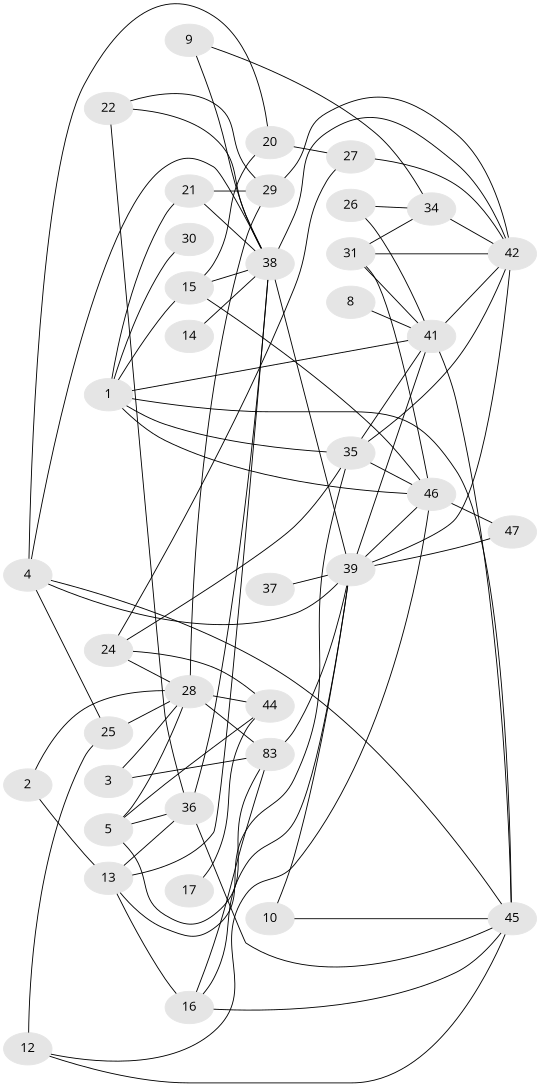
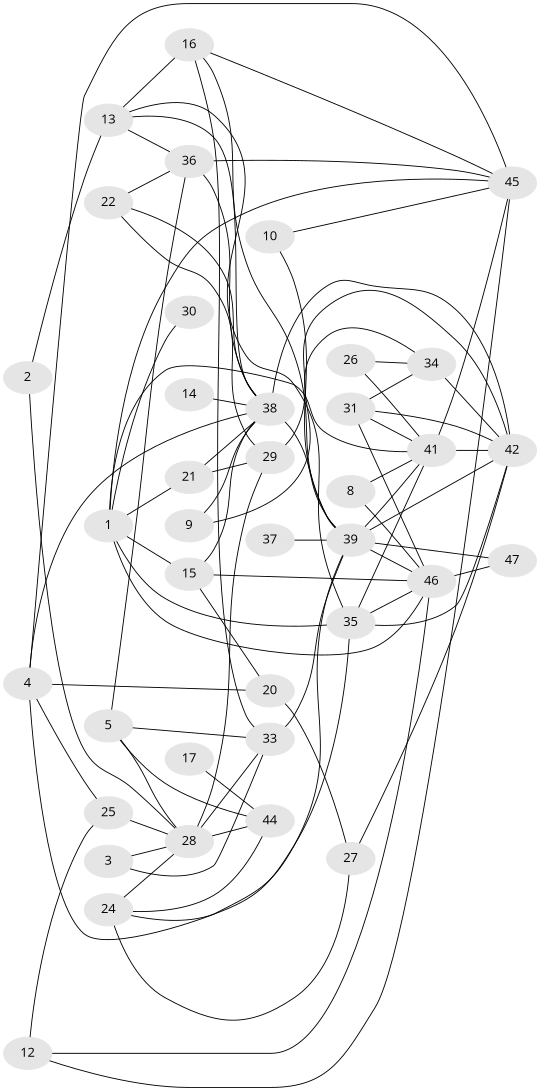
edge "8" -- "46": added
node "83": label "83" -> "33"
